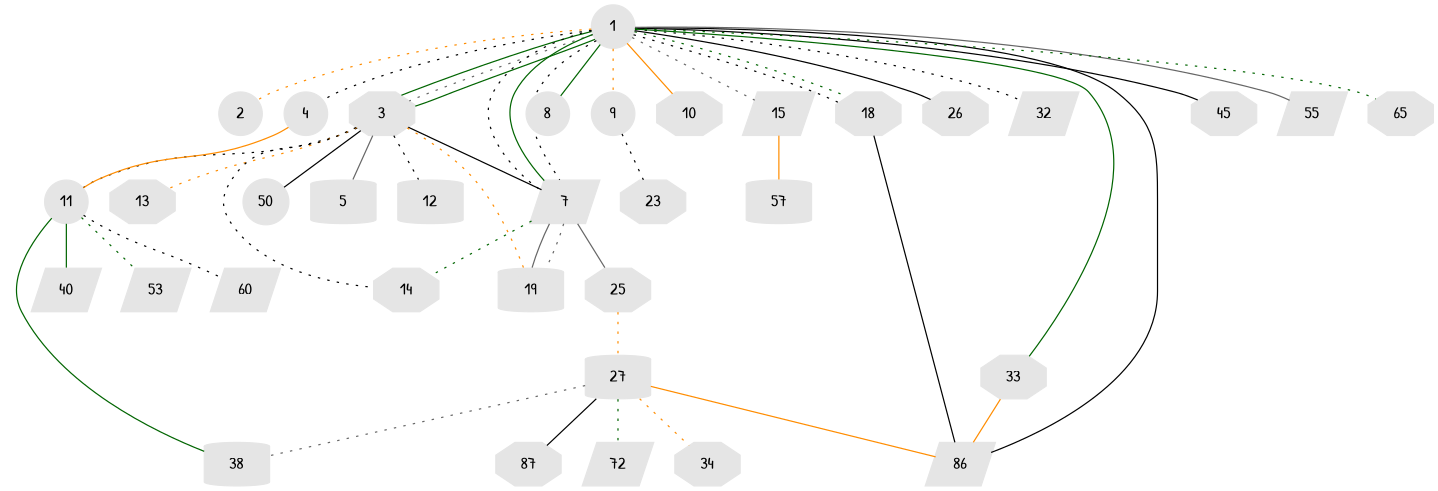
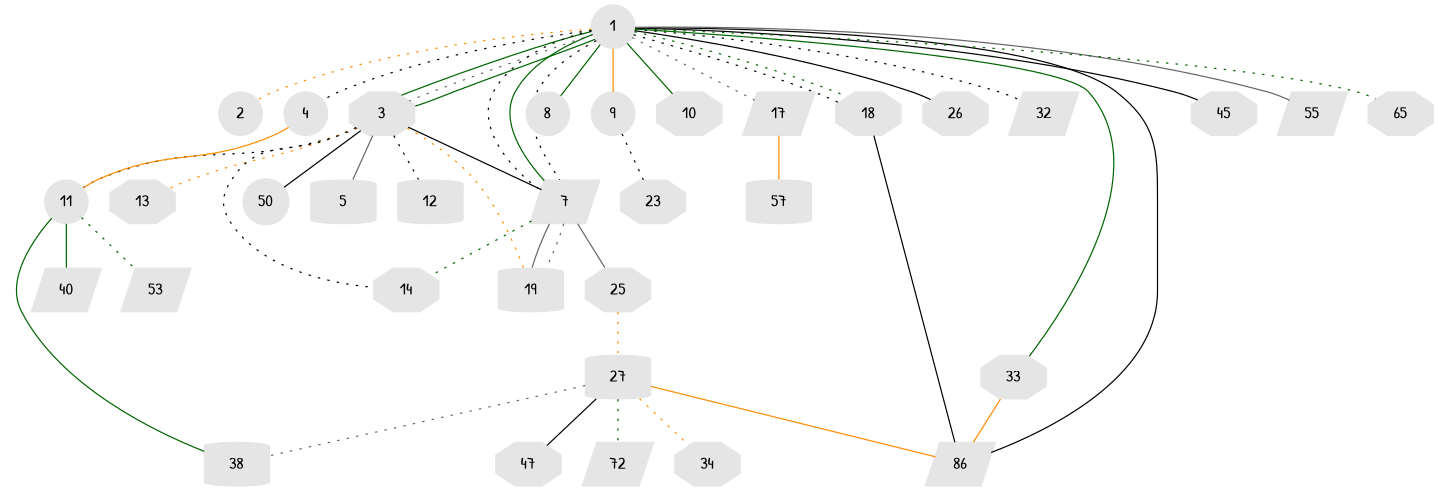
edge "1" -- "10": color darkorange -> darkgreen
edge "1" -- "9": style dotted -> solid
node "15": label "15" -> "17"
node "60": removed
node "87": label "87" -> "47"
